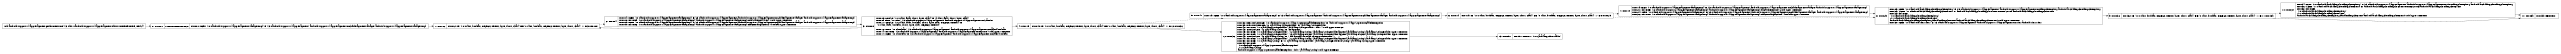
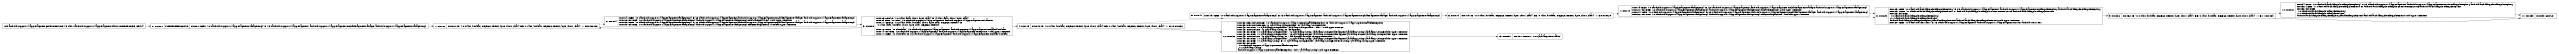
node "11: 0x003b": text "0x003b: RETURN" -> "0x003b: CONST"
node "0: 0x0000": text "MTH_ENTER_BLOCK" -> "MTH_ENTER_CONST"
